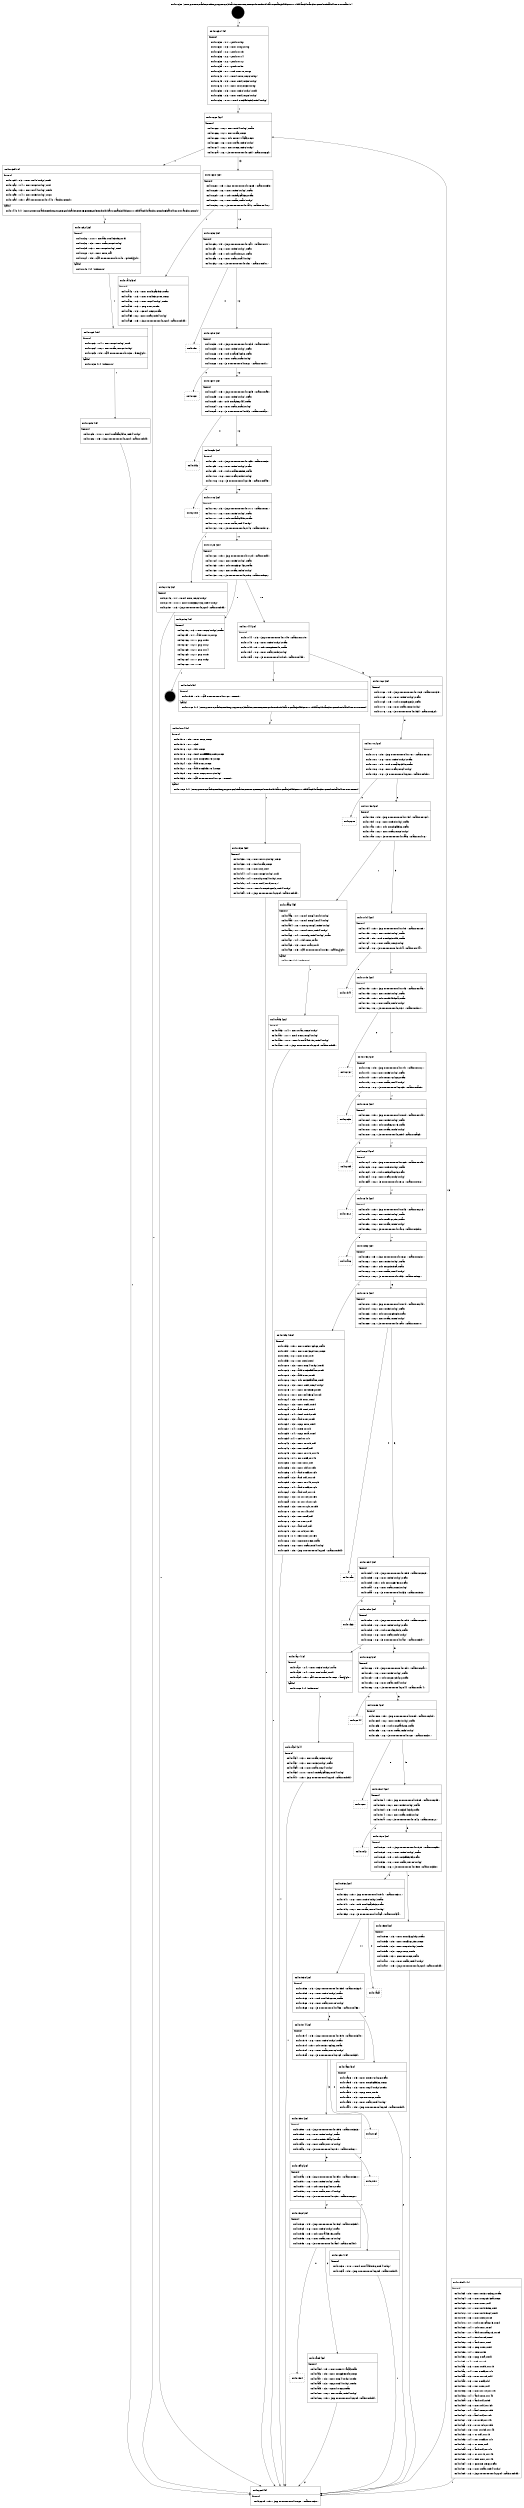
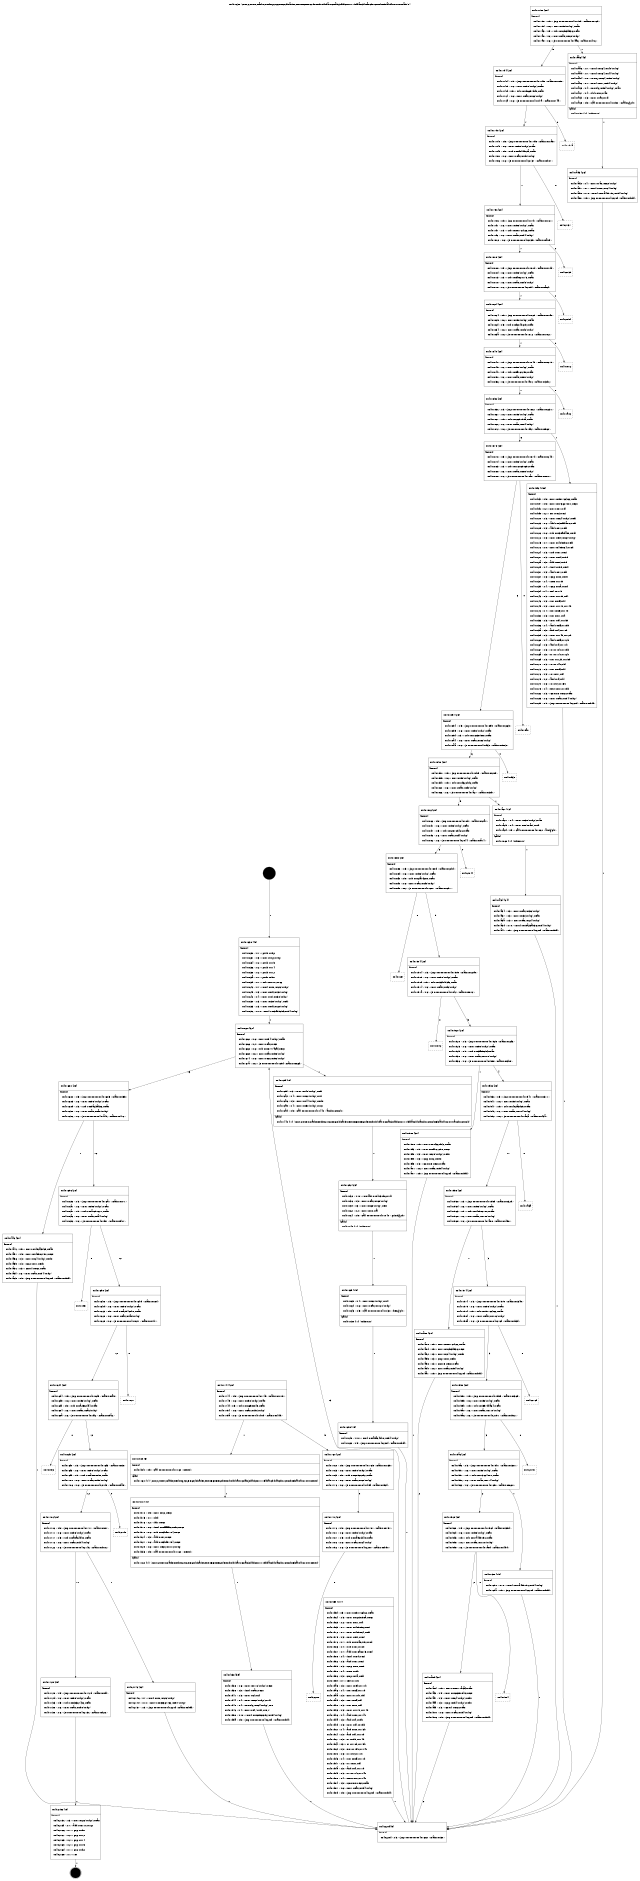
edge "0x401728 [28]" -> "0x401744 [28]": removed, label "10"
edge "0x40177c [28]" -> "0x401798 [28]": removed, label "8"
